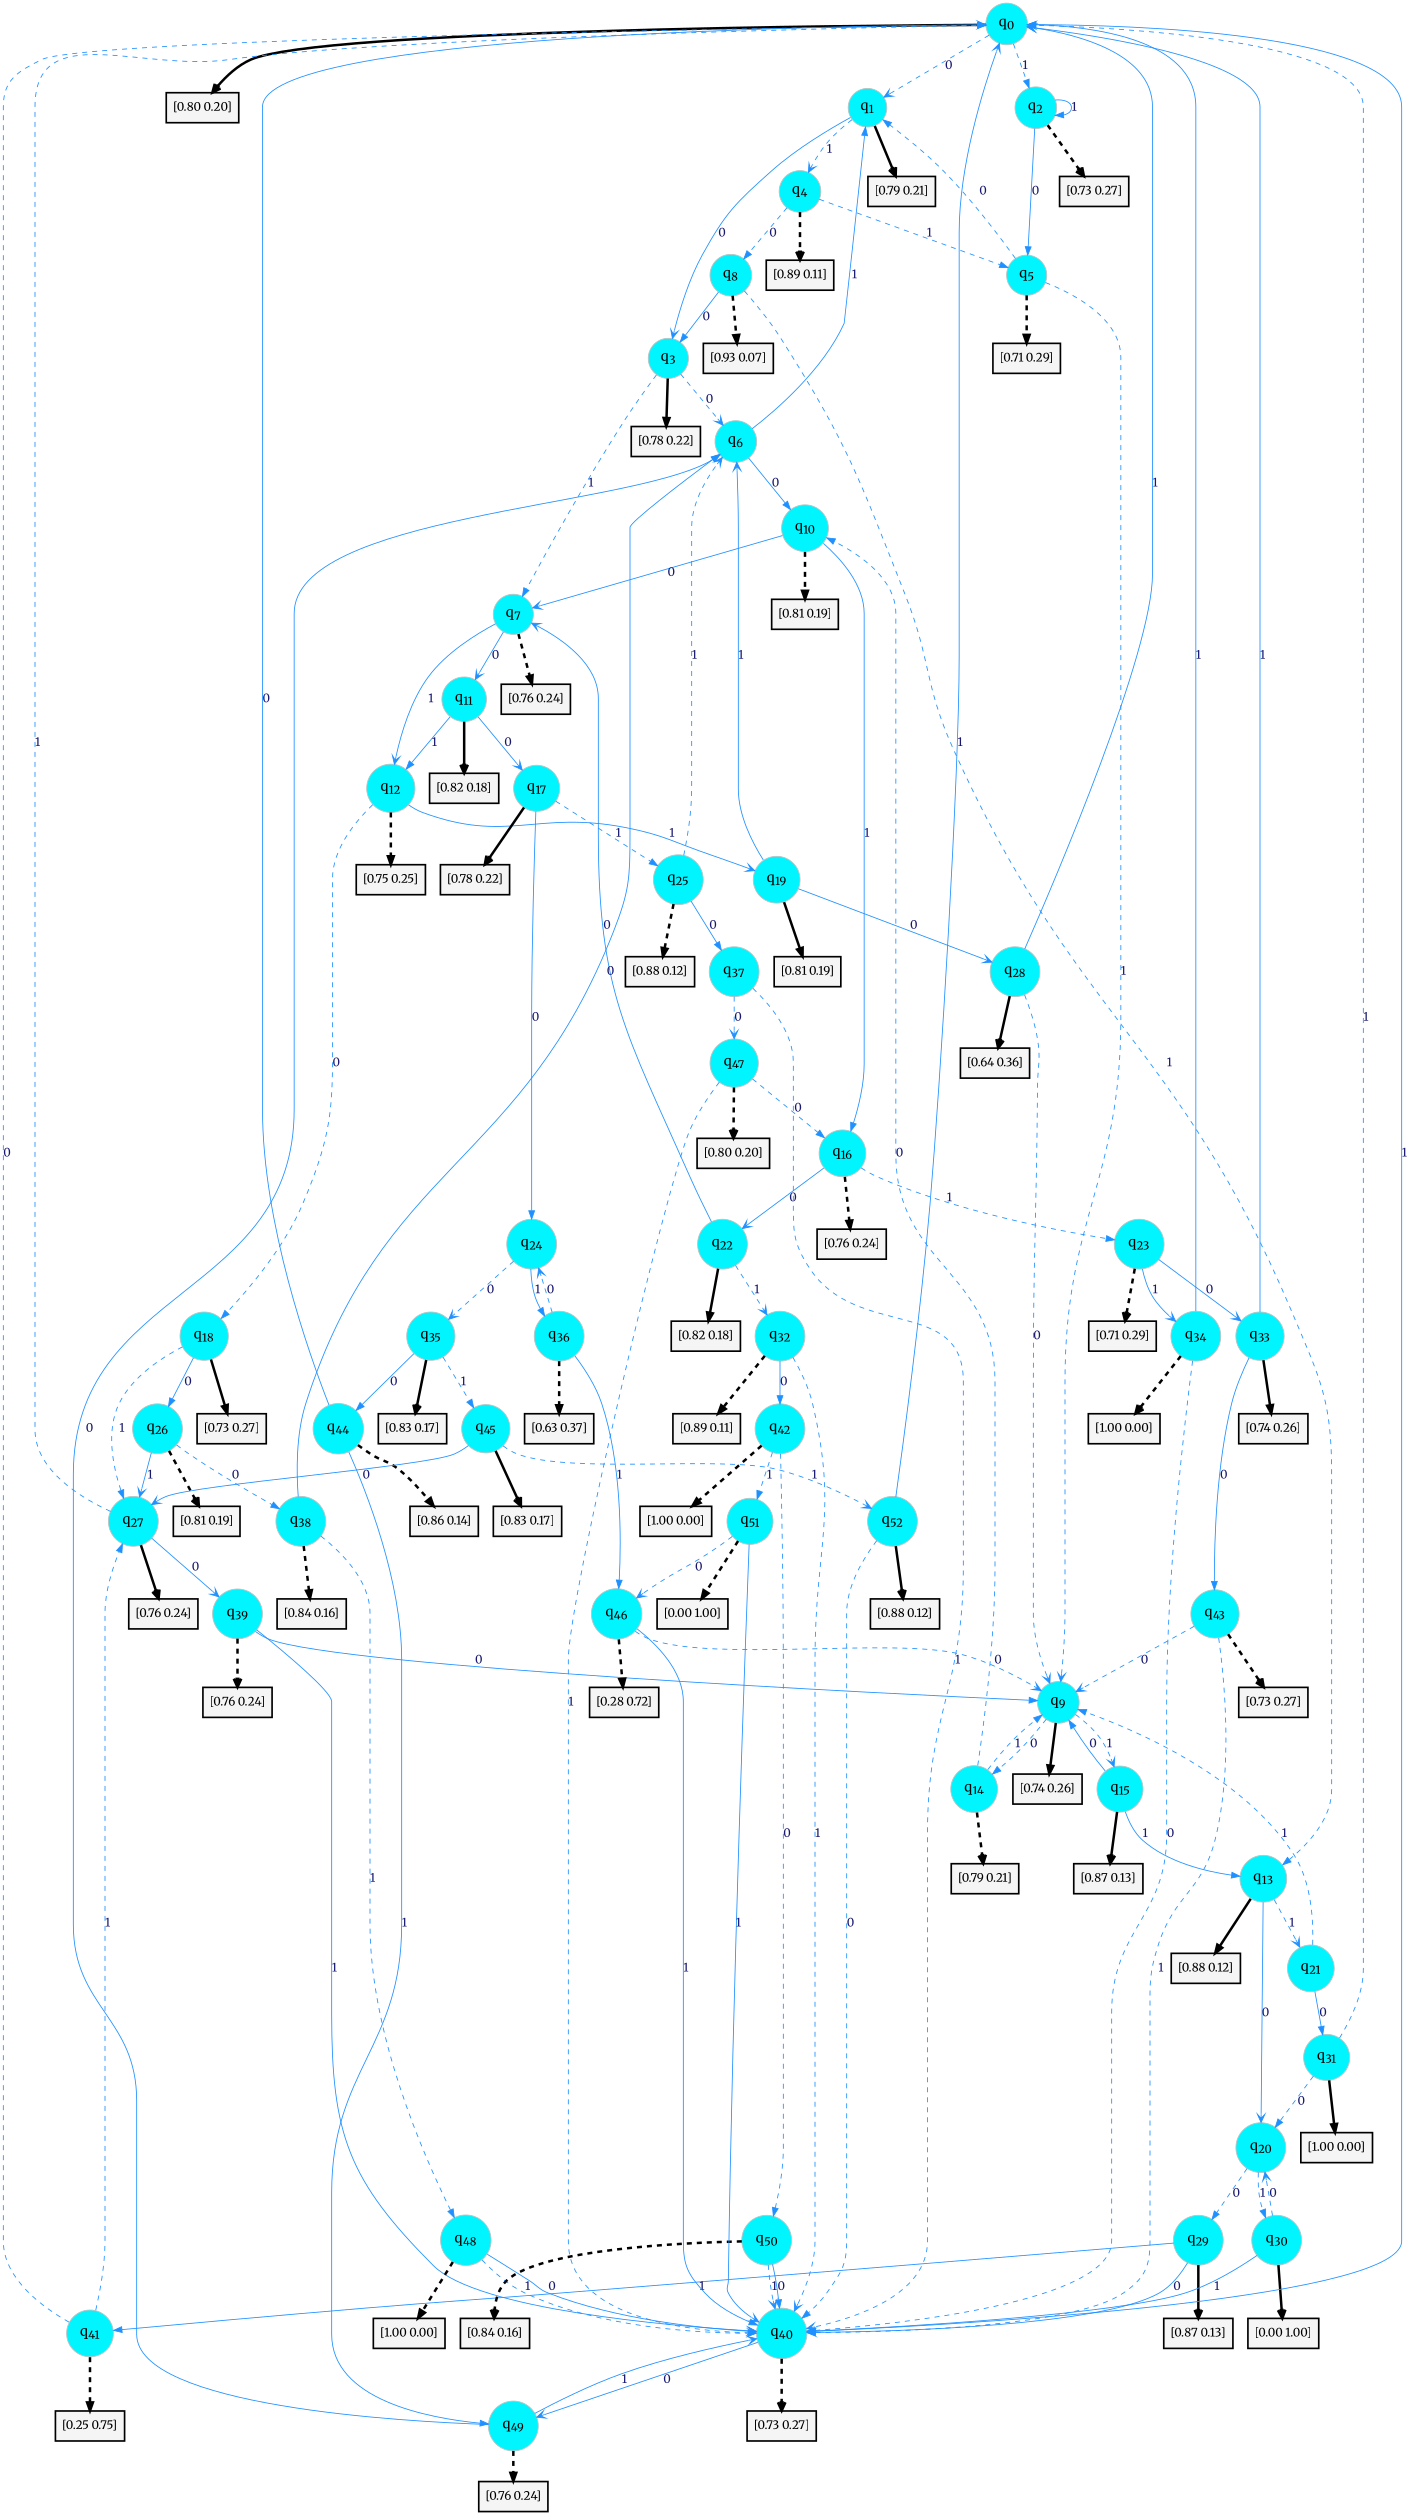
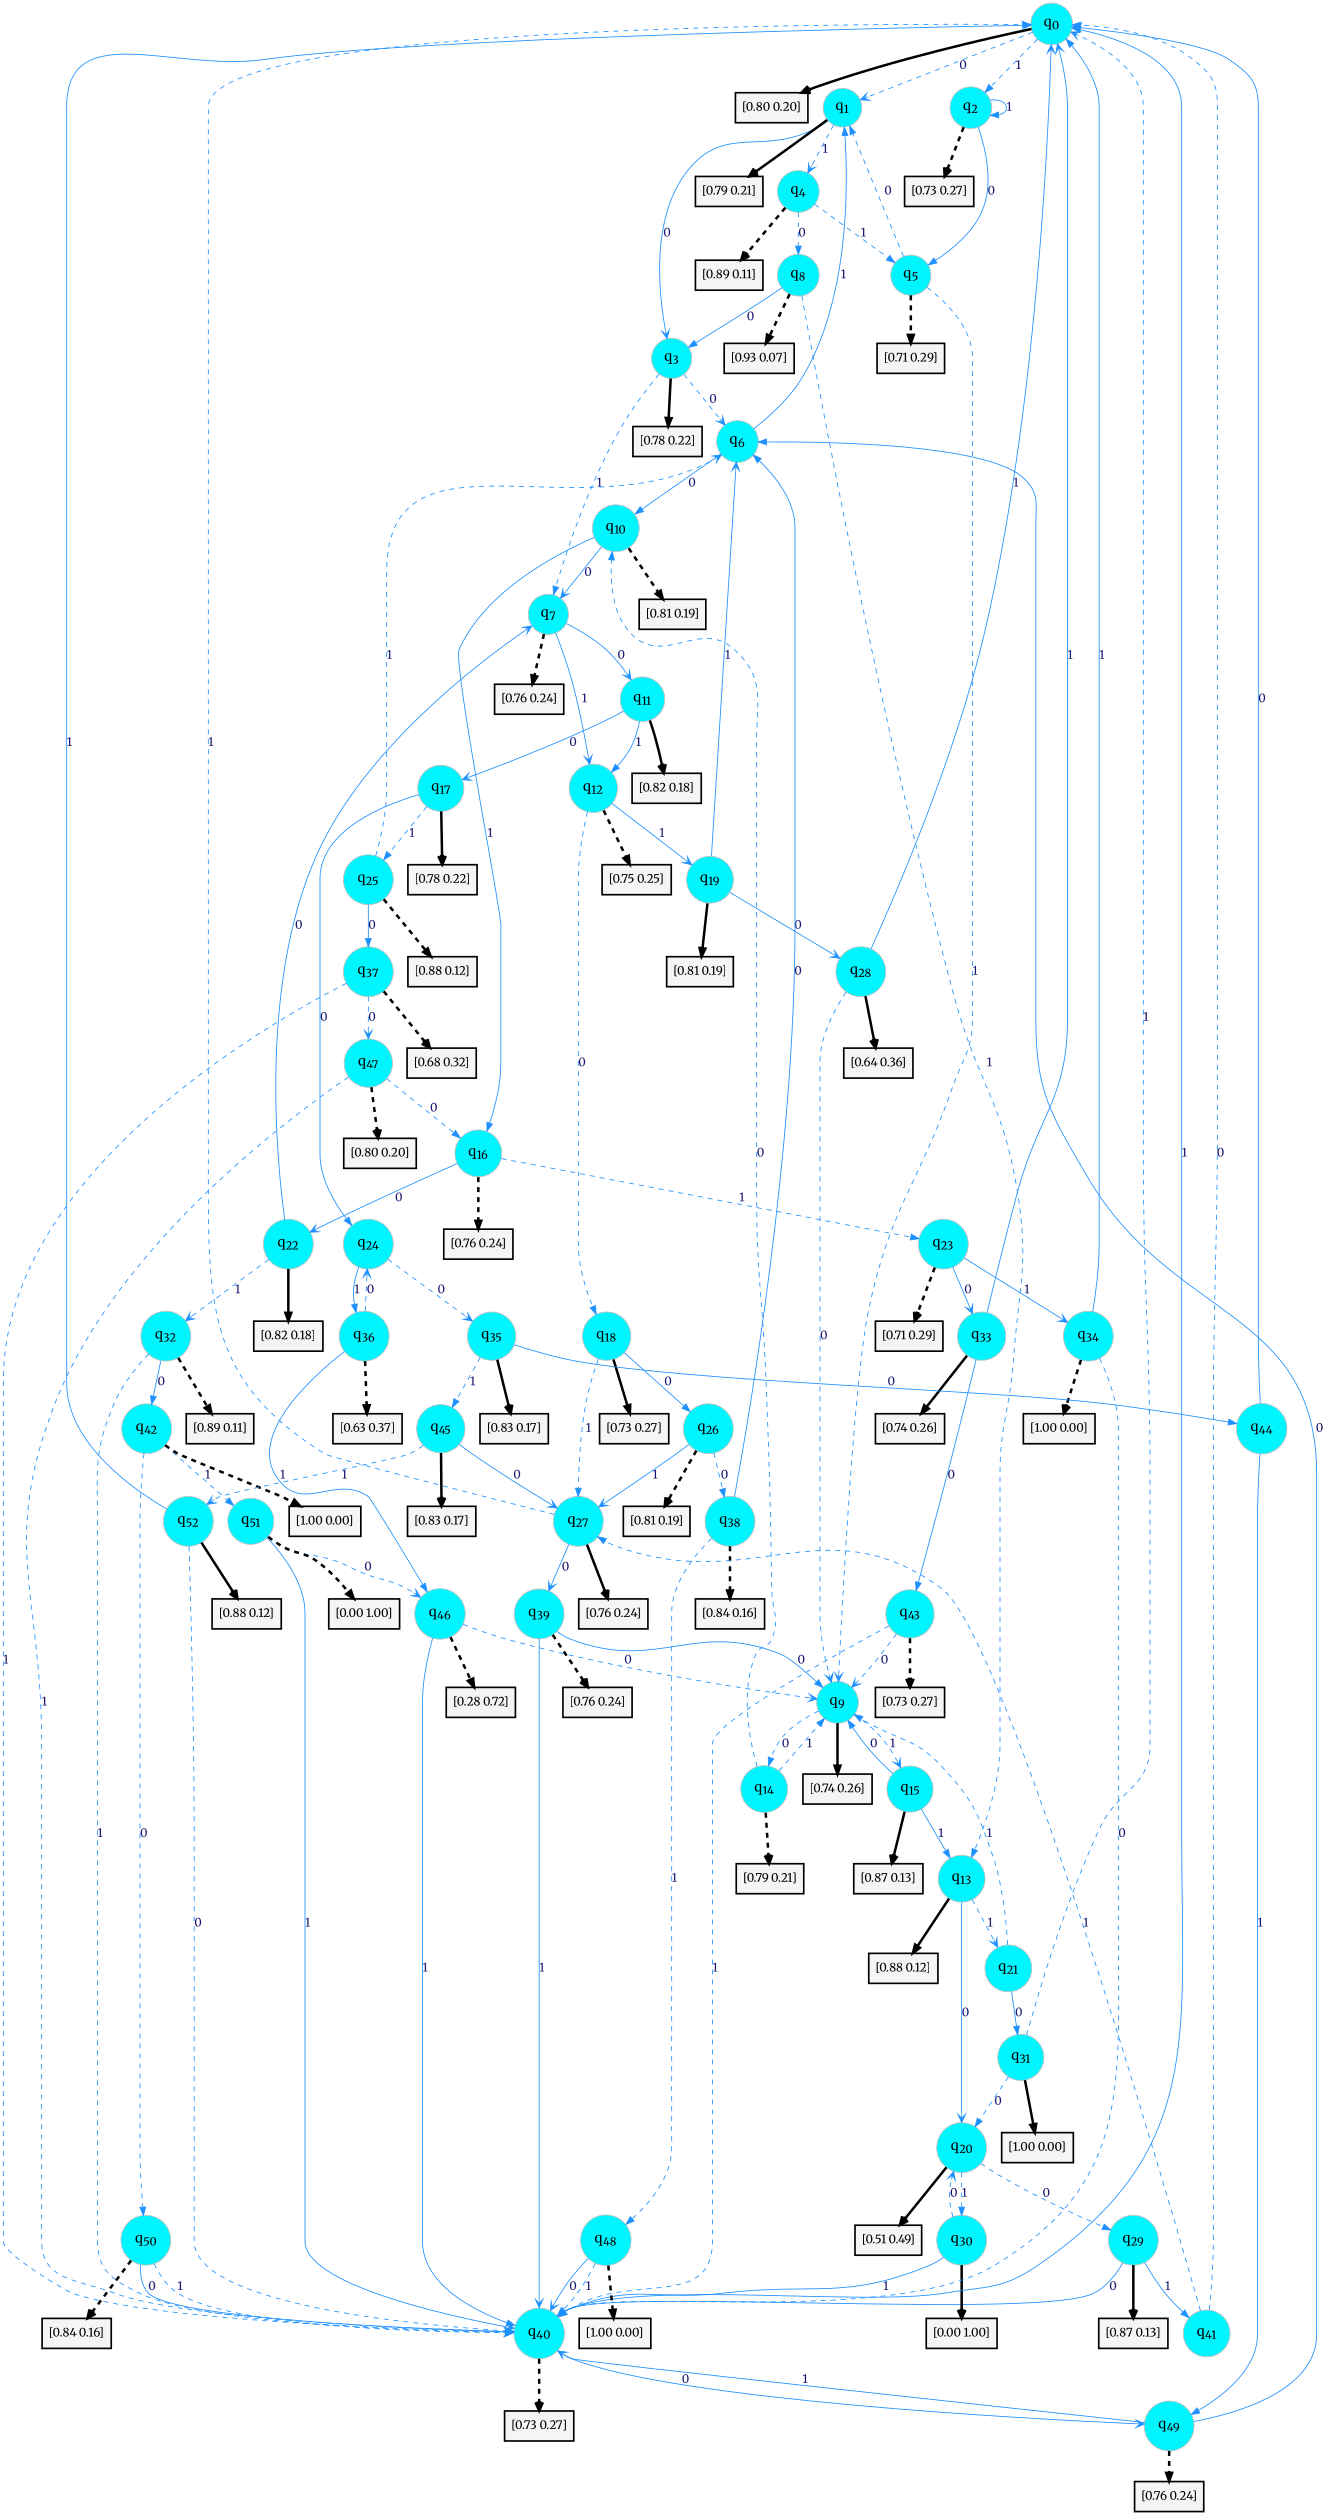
node "[0.68 0.32]": added
node "[0.86 0.14]": removed
node "[0.51 0.49]": added
node "[0.25 0.75]": removed
